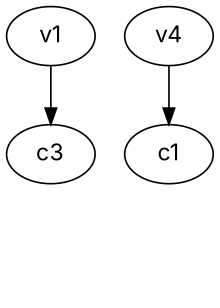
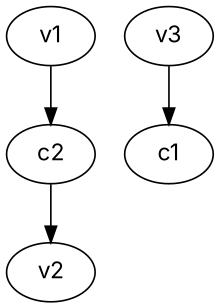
node "v4": label "v4" -> "v3"
node "c3": label "c3" -> "c2"
node "v2": added
